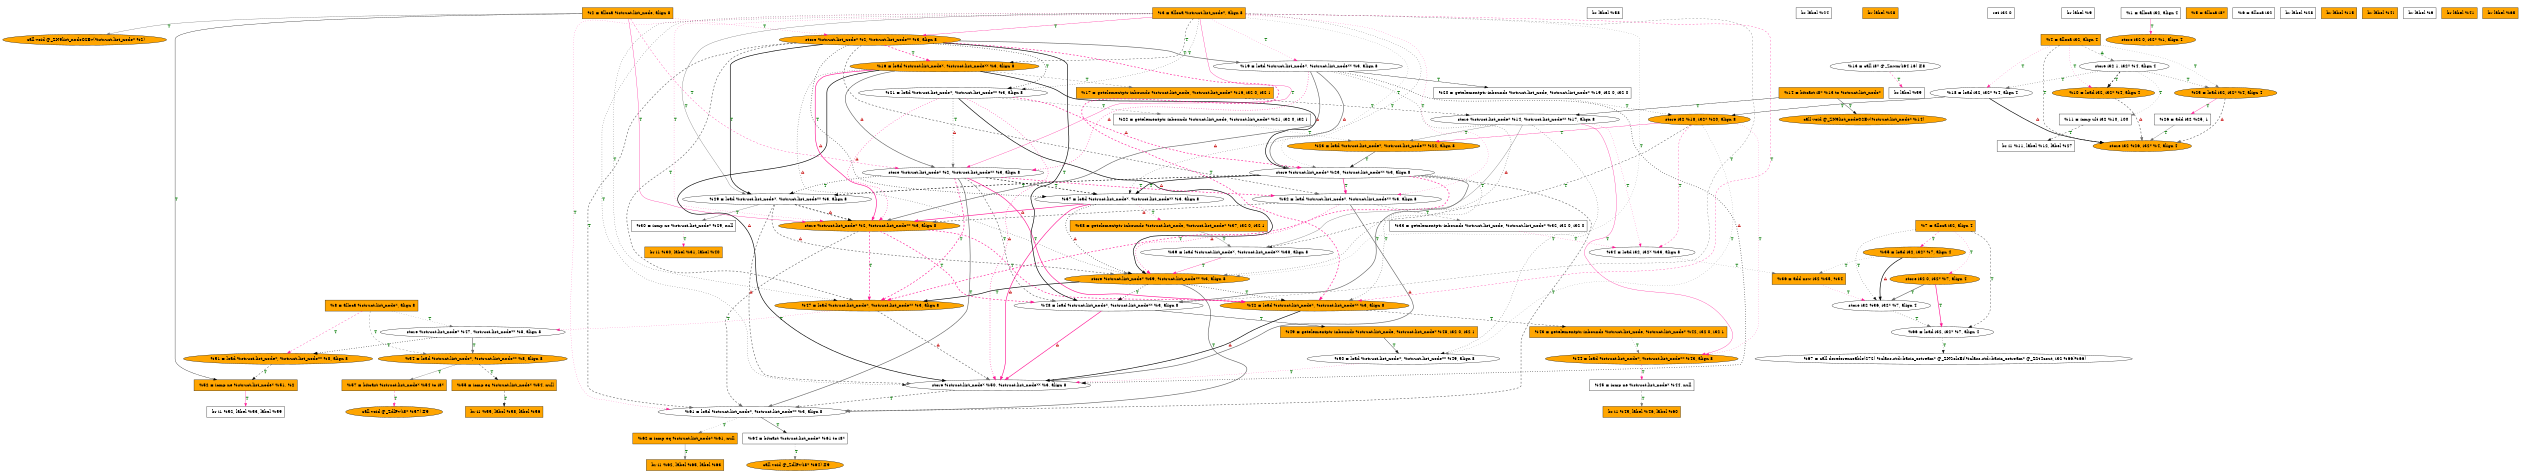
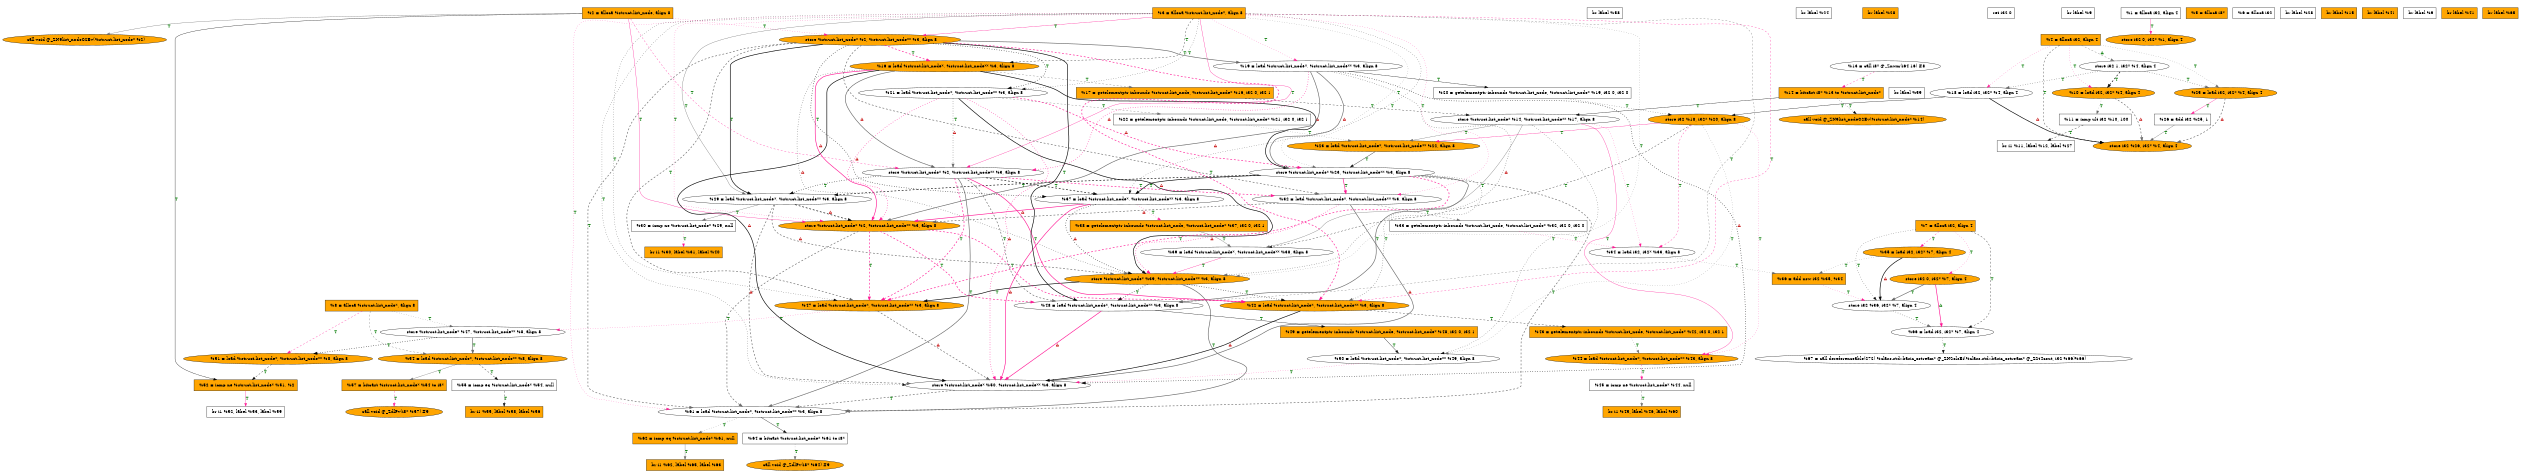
edge "%13 = call i8* @_Znwm(i64 16) #8" -> "br label %59": now "%13 = call i8* @_Znwm(i64 16) #8" -> "%14 = bitcast i8* %13 to %struct.list_node*"
edge "store i32 1, i32* %4, align 4" -> "%11 = icmp ult i32 %10, 100": now "%10 = load i32, i32* %4, align 4" -> "%11 = icmp ult i32 %10, 100"
edge "%14 = bitcast i8* %13 to %struct.list_node*" -> "call void @_ZN9list_nodeC2Ev(%struct.list_node* %14)": style bold -> dotted
edge "store i32 0, i32* %7, align 4" -> "%66 = load i32, i32* %7, align 4": label "T" -> "A"
node "%55 = icmp eq %struct.list_node* %54, null": fillcolor orange -> white
